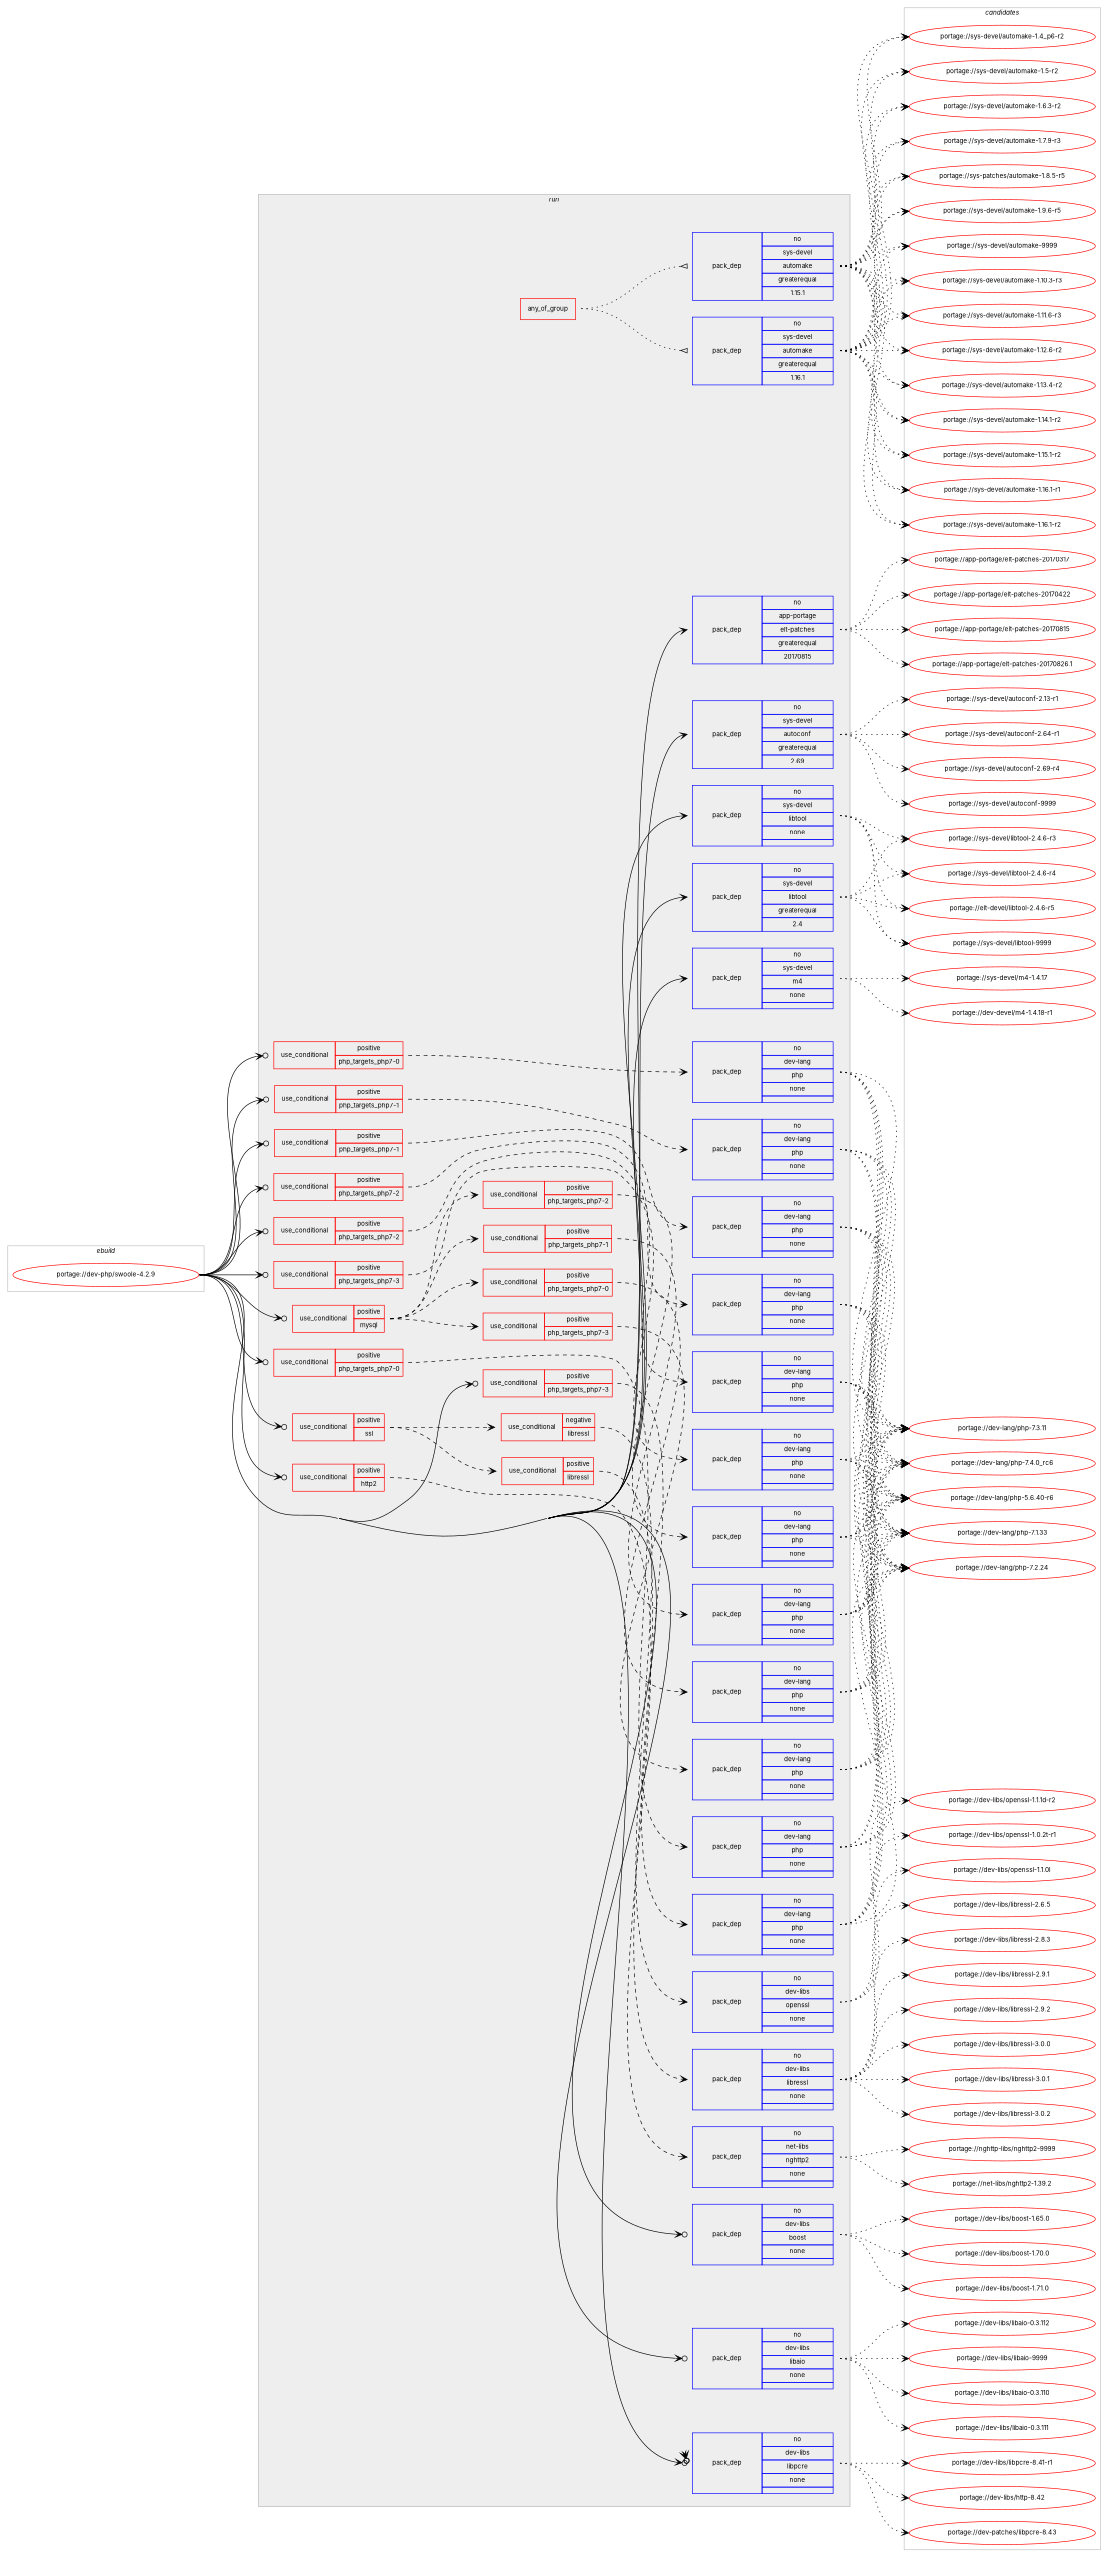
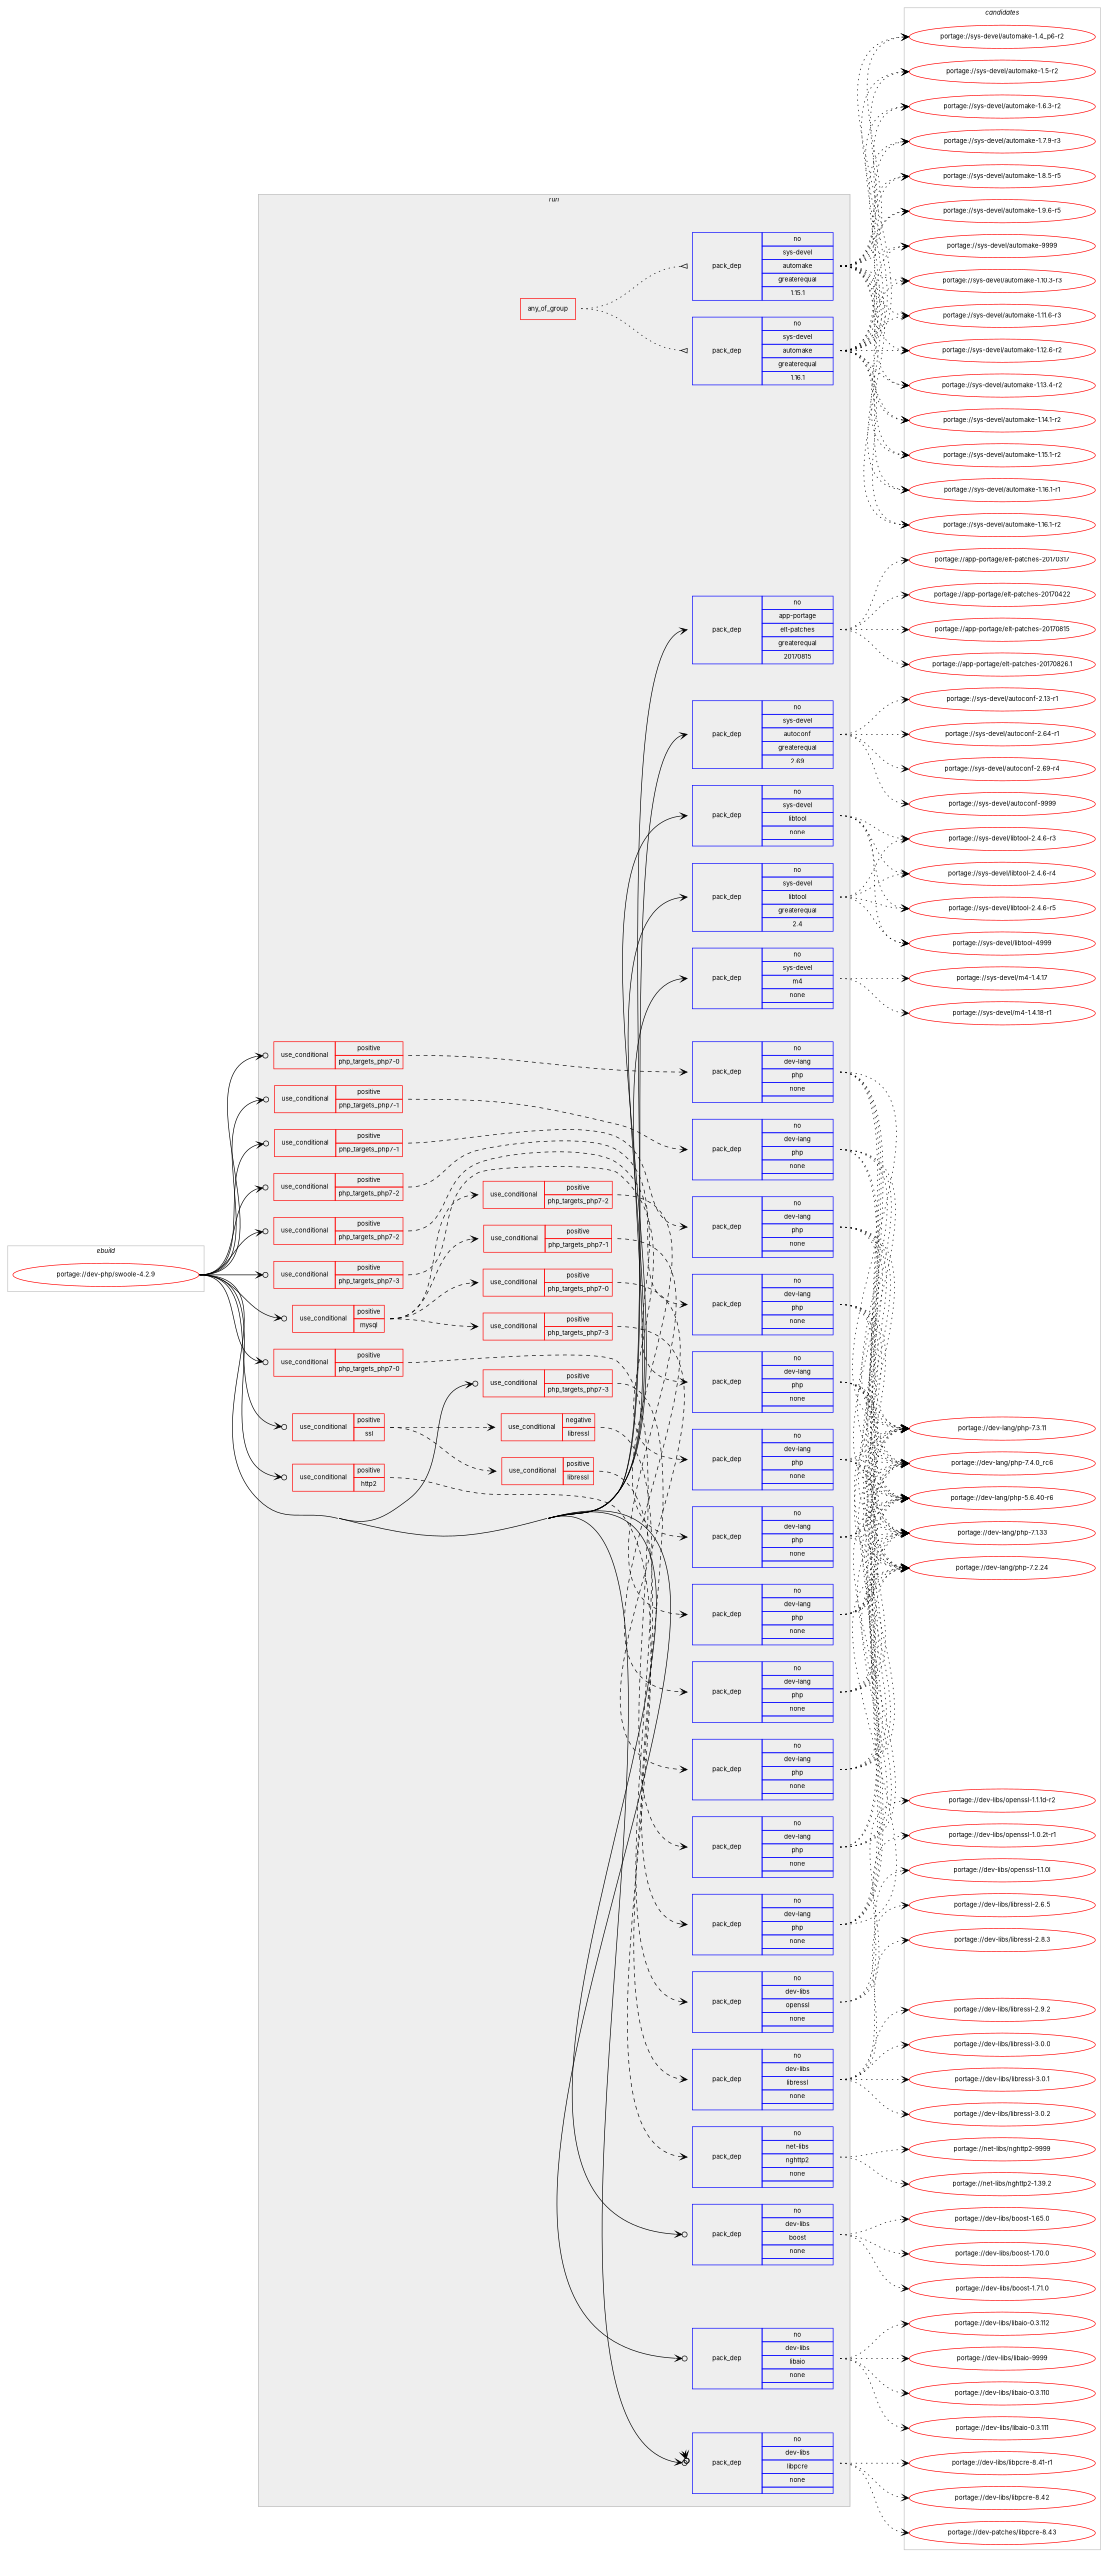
node "portage://sys-patches/automake-1.8.5-r5": label "portage://sys-patches/automake-1.8.5-r5" -> "portage://sys-devel/automake-1.8.5-r5"
node "portage://elt-devel/libtool-2.4.6-r5": label "portage://elt-devel/libtool-2.4.6-r5" -> "portage://sys-devel/libtool-2.4.6-r5"
node "portage://sys-devel/libtool-9999": label "portage://sys-devel/libtool-9999" -> "portage://sys-devel/libtool-4999"
node "portage://dev-devel/m4-1.4.18-r1": label "portage://dev-devel/m4-1.4.18-r1" -> "portage://sys-devel/m4-1.4.18-r1"
node "portage://dev-libs/libressl-2.9.1": removed
node "portage://nghttp-libs/nghttp2-9999": label "portage://nghttp-libs/nghttp2-9999" -> "portage://net-libs/nghttp2-9999"
node "portage://dev-libs/http-8.42": label "portage://dev-libs/http-8.42" -> "portage://dev-libs/libpcre-8.42"
